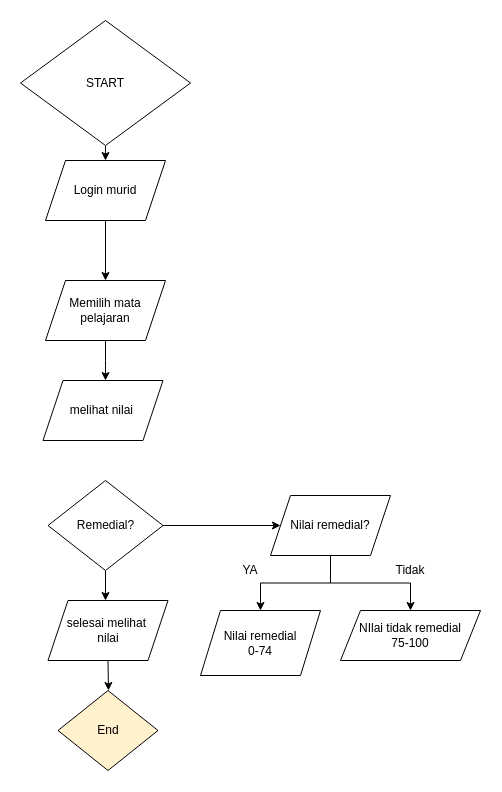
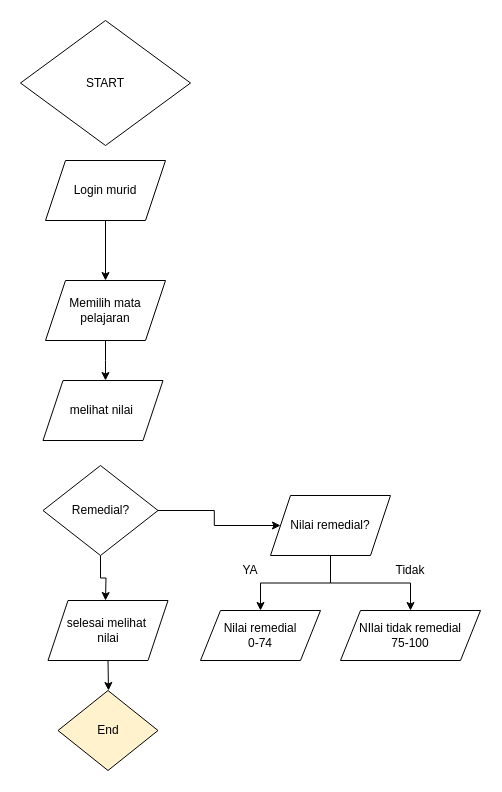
edge "START" -> "Login murid": removed
node "Remedial?": moved (106, 526) -> (101, 511)
node "Nilai remedial 0-74": size 120x65 -> 120x50
